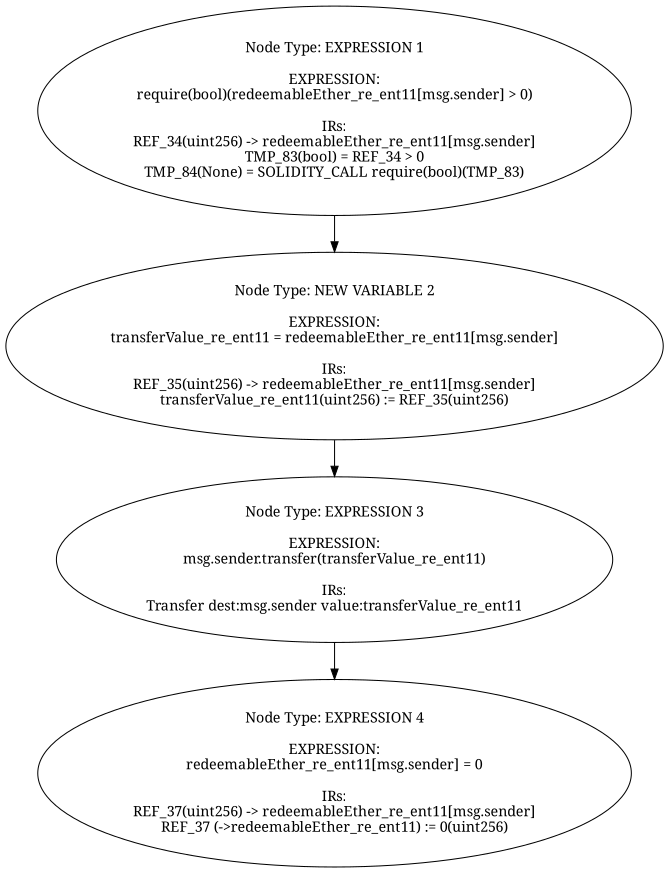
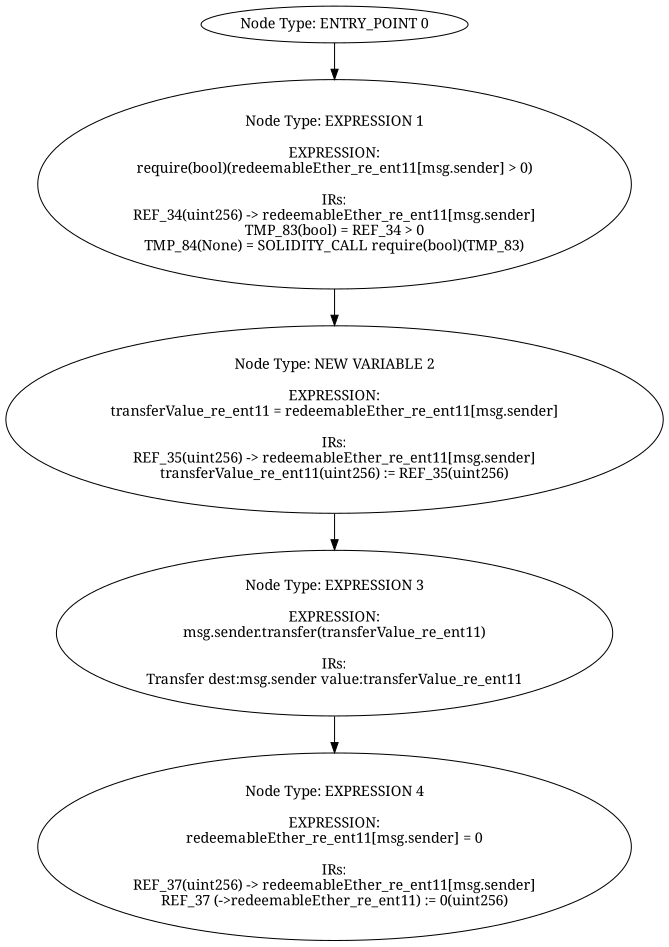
node "Node Type: ENTRY_POINT 0": added
